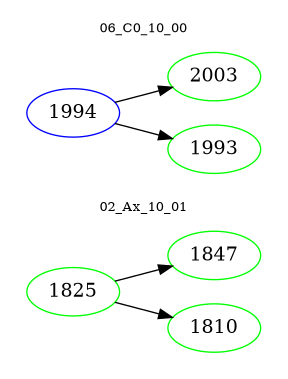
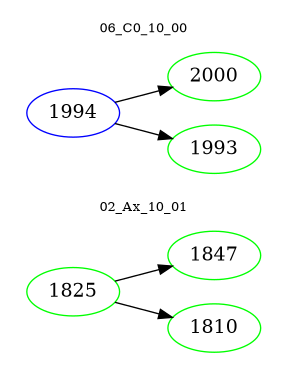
node "2003": label "2003" -> "2000"
